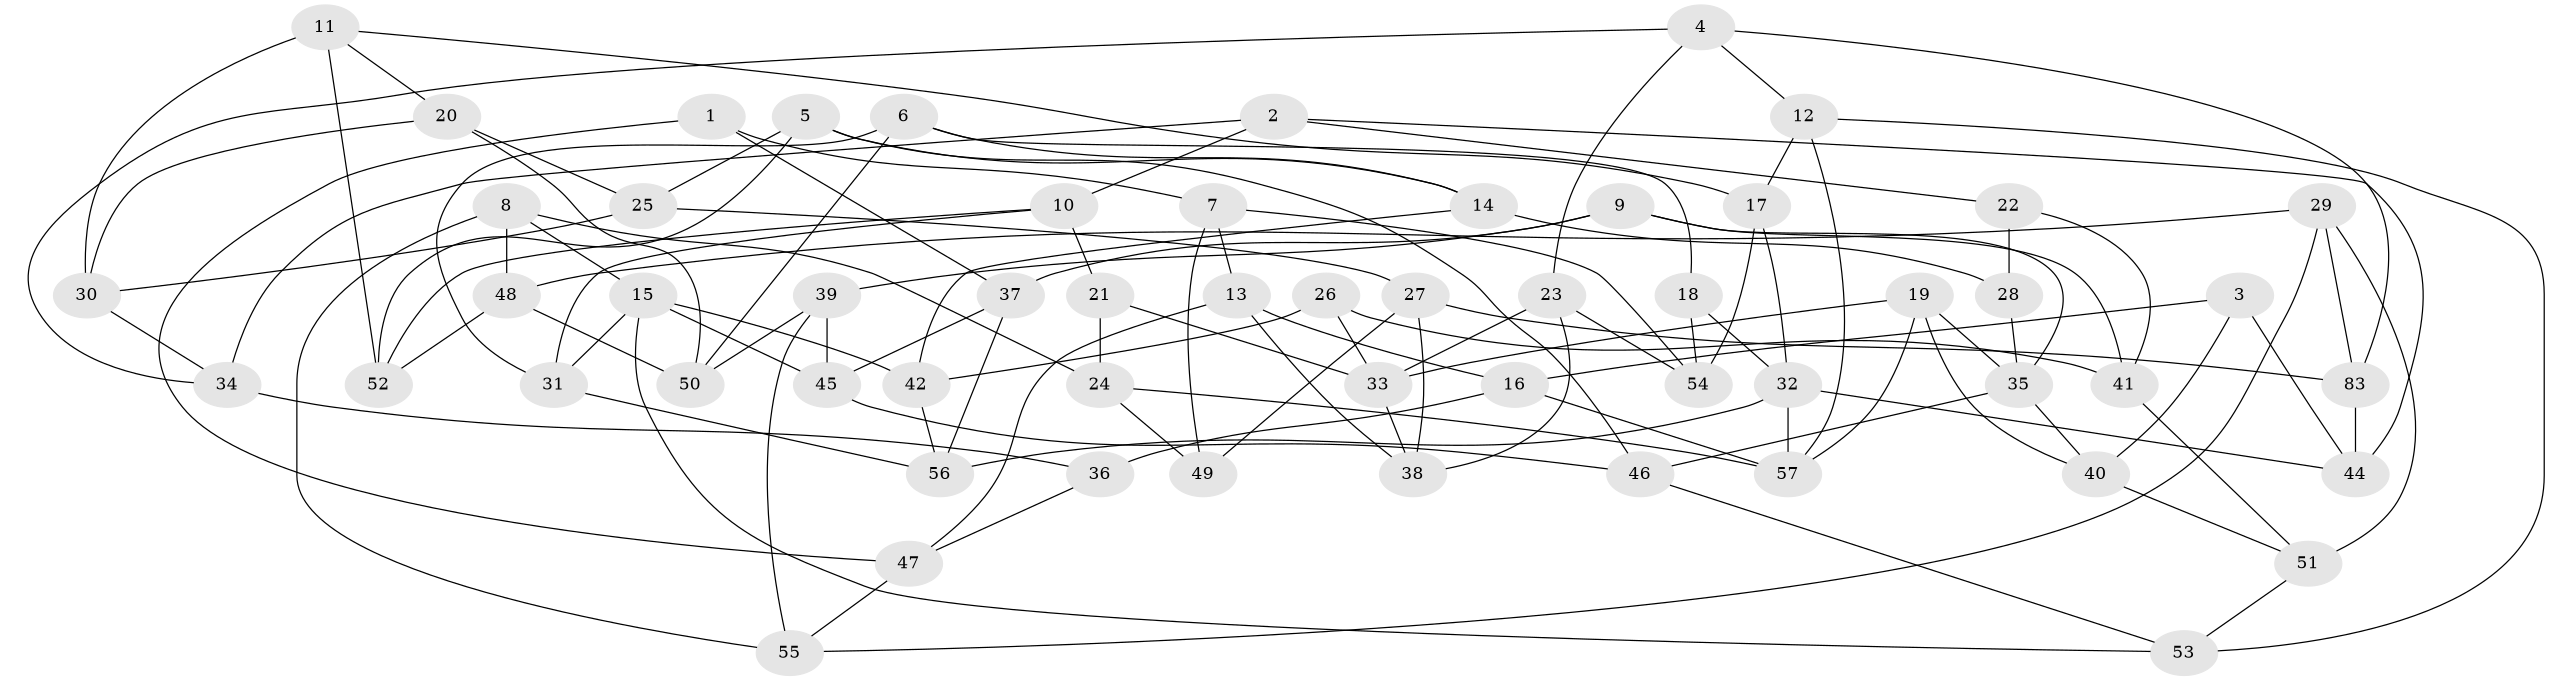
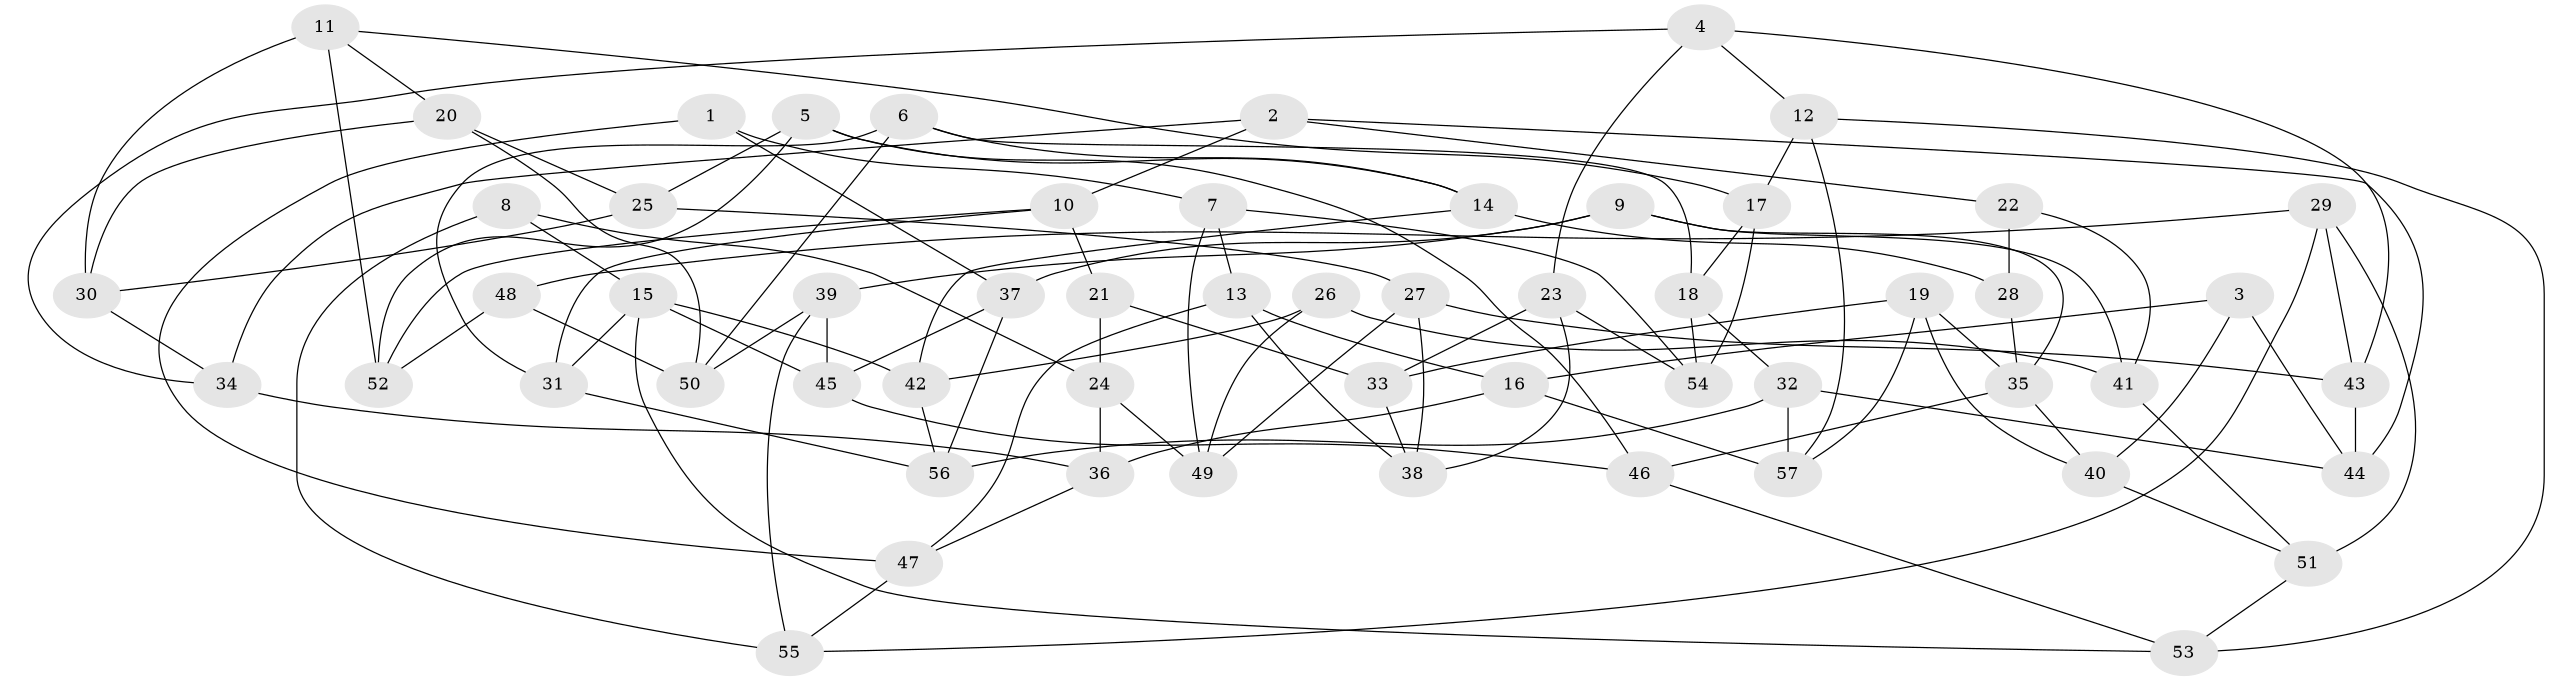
edge "8" -- "48": removed
edge "17" -- "32": now "17" -- "18"
edge "26" -- "33": now "26" -- "49"
node "83": label "83" -> "43"
edge "24" -- "57": now "24" -- "36"
